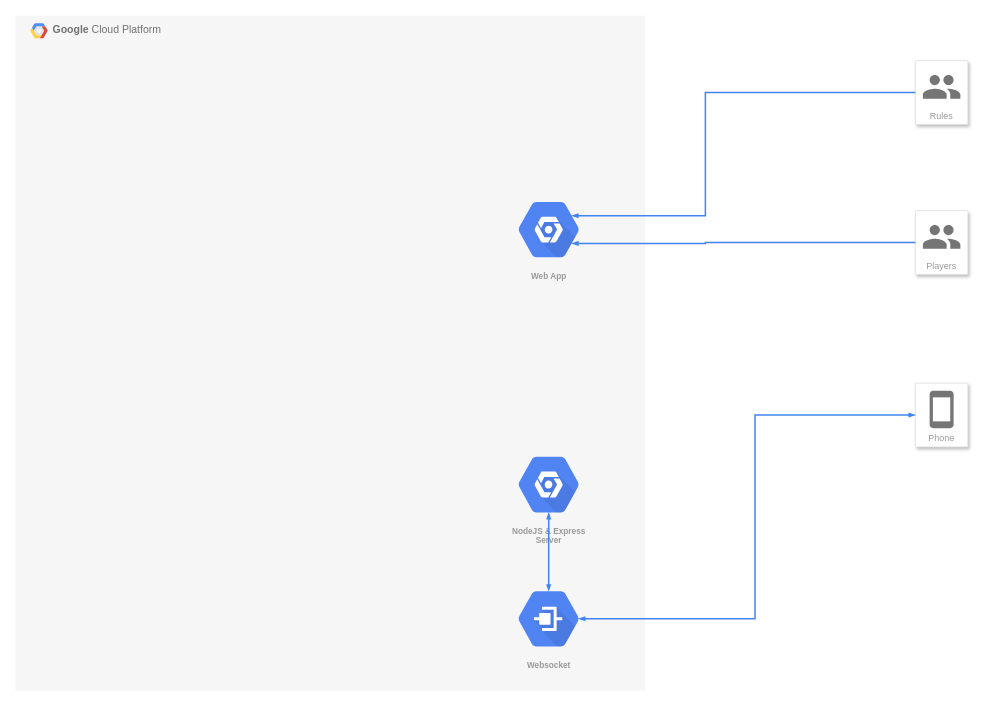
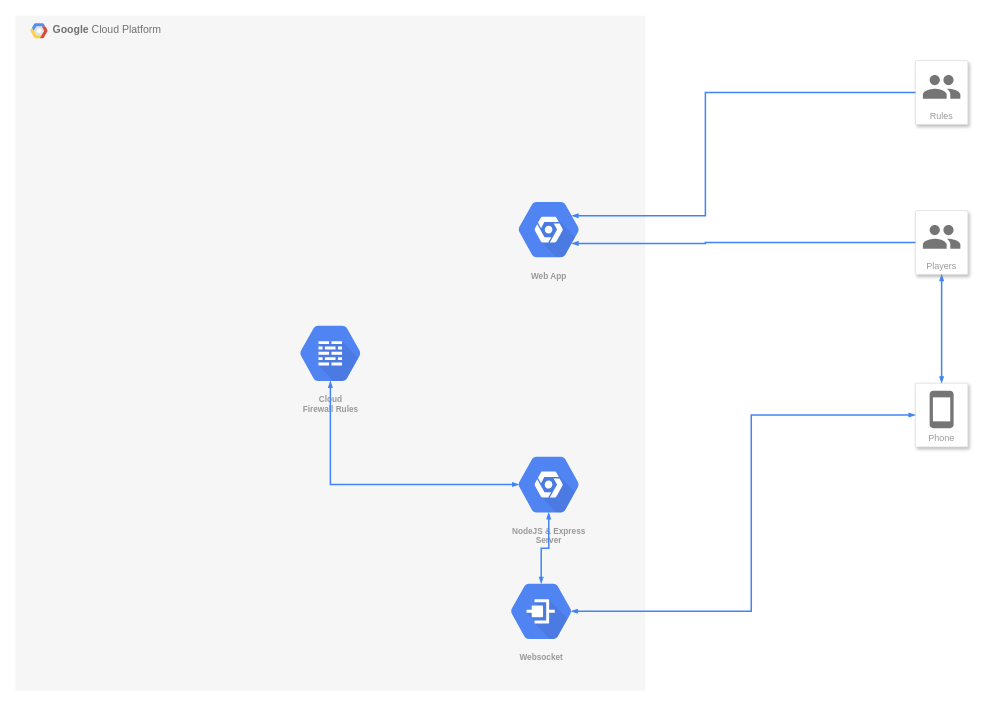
edge "Players" -- "Phone": added
node "Cloud Firewall Rules": added
edge "Cloud Firewall Rules" -- "NodeJS & Express Server": added
node "Websocket": moved (549, 619) -> (541, 611)
